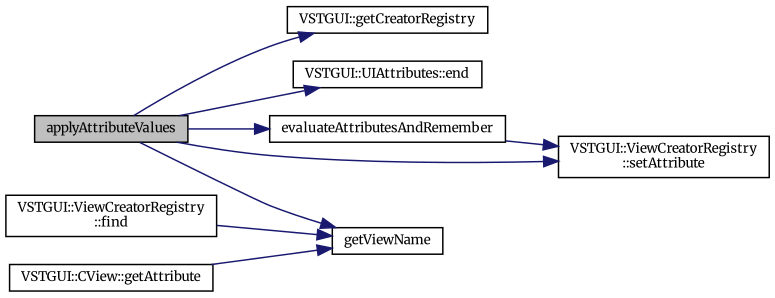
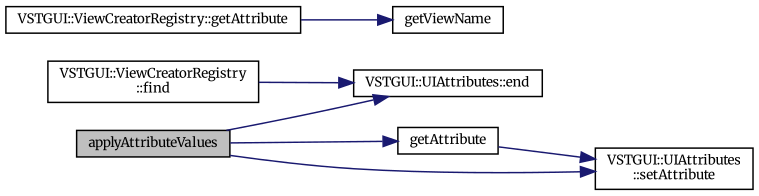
node "VSTGUI::getCreatorRegistry": removed
node "evaluateAttributesAndRemember": label "evaluateAttributesAndRemember" -> "getAttribute"
node "VSTGUI::ViewCreatorRegistry ::setAttribute": label "VSTGUI::ViewCreatorRegistry ::setAttribute" -> "VSTGUI::UIAttributes ::setAttribute"
edge "applyAttributeValues" -> "getViewName": removed
edge "VSTGUI::ViewCreatorRegistry ::find" -> "getViewName": now "VSTGUI::ViewCreatorRegistry ::find" -> "VSTGUI::UIAttributes::end"
node "VSTGUI::CView::getAttribute": label "VSTGUI::CView::getAttribute" -> "VSTGUI::ViewCreatorRegistry::getAttribute"
